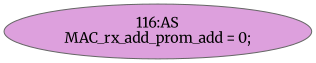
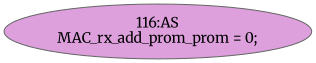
node "116:AS MAC_rx_add_prom_add = 0;": label "116:AS MAC_rx_add_prom_add = 0;" -> "116:AS MAC_rx_add_prom_prom = 0;"
